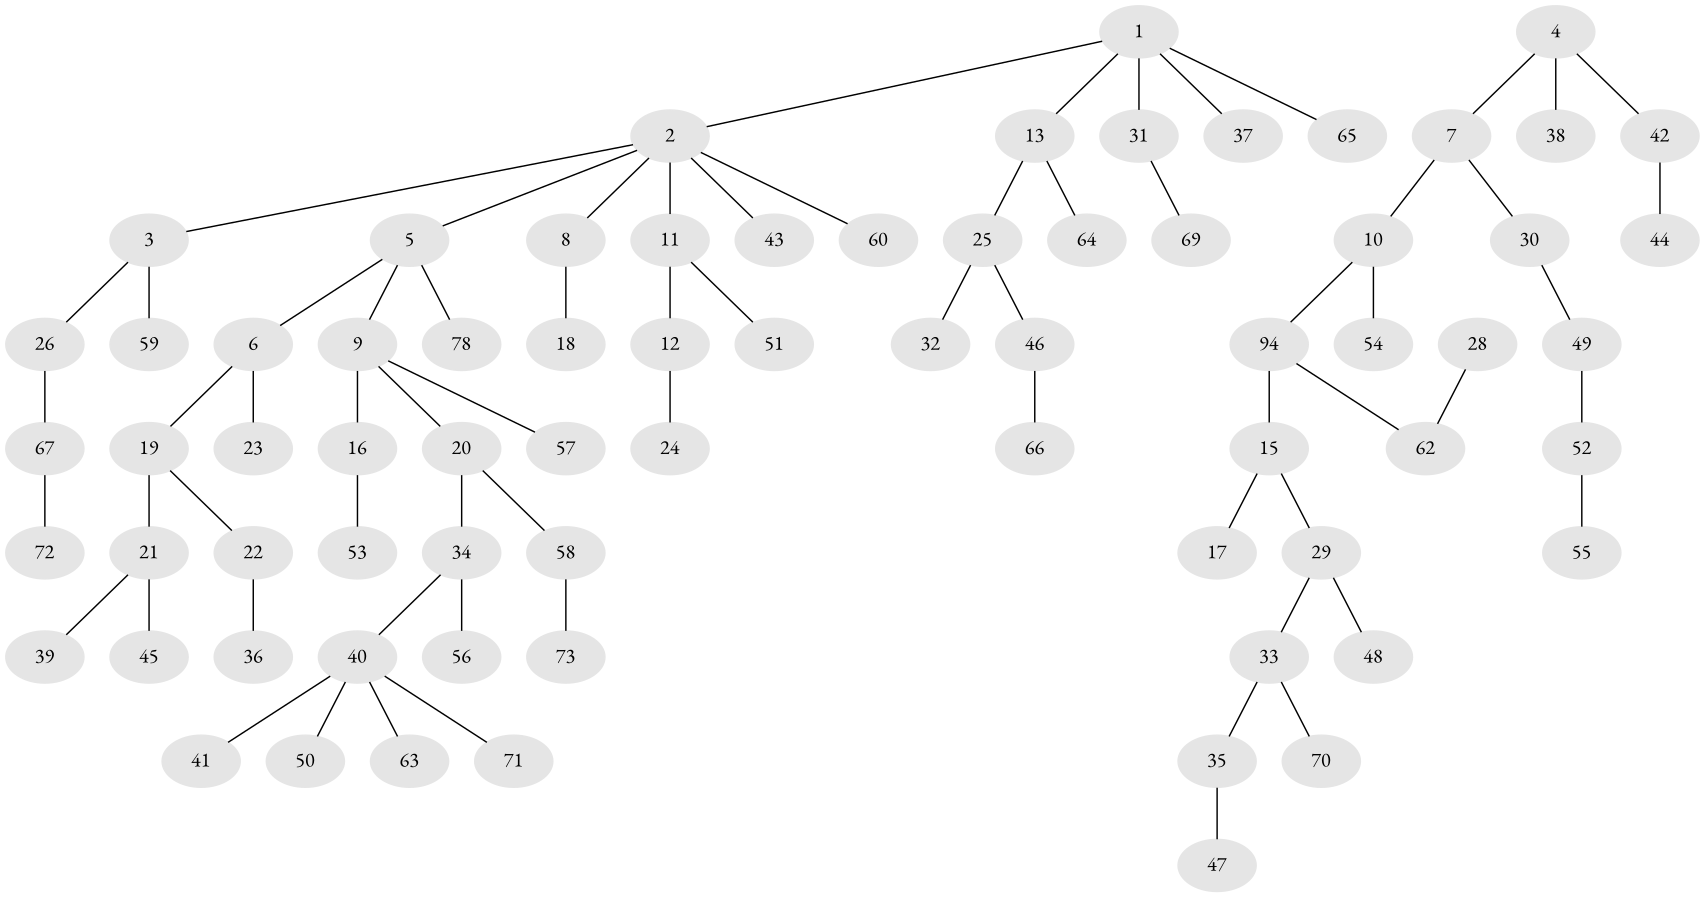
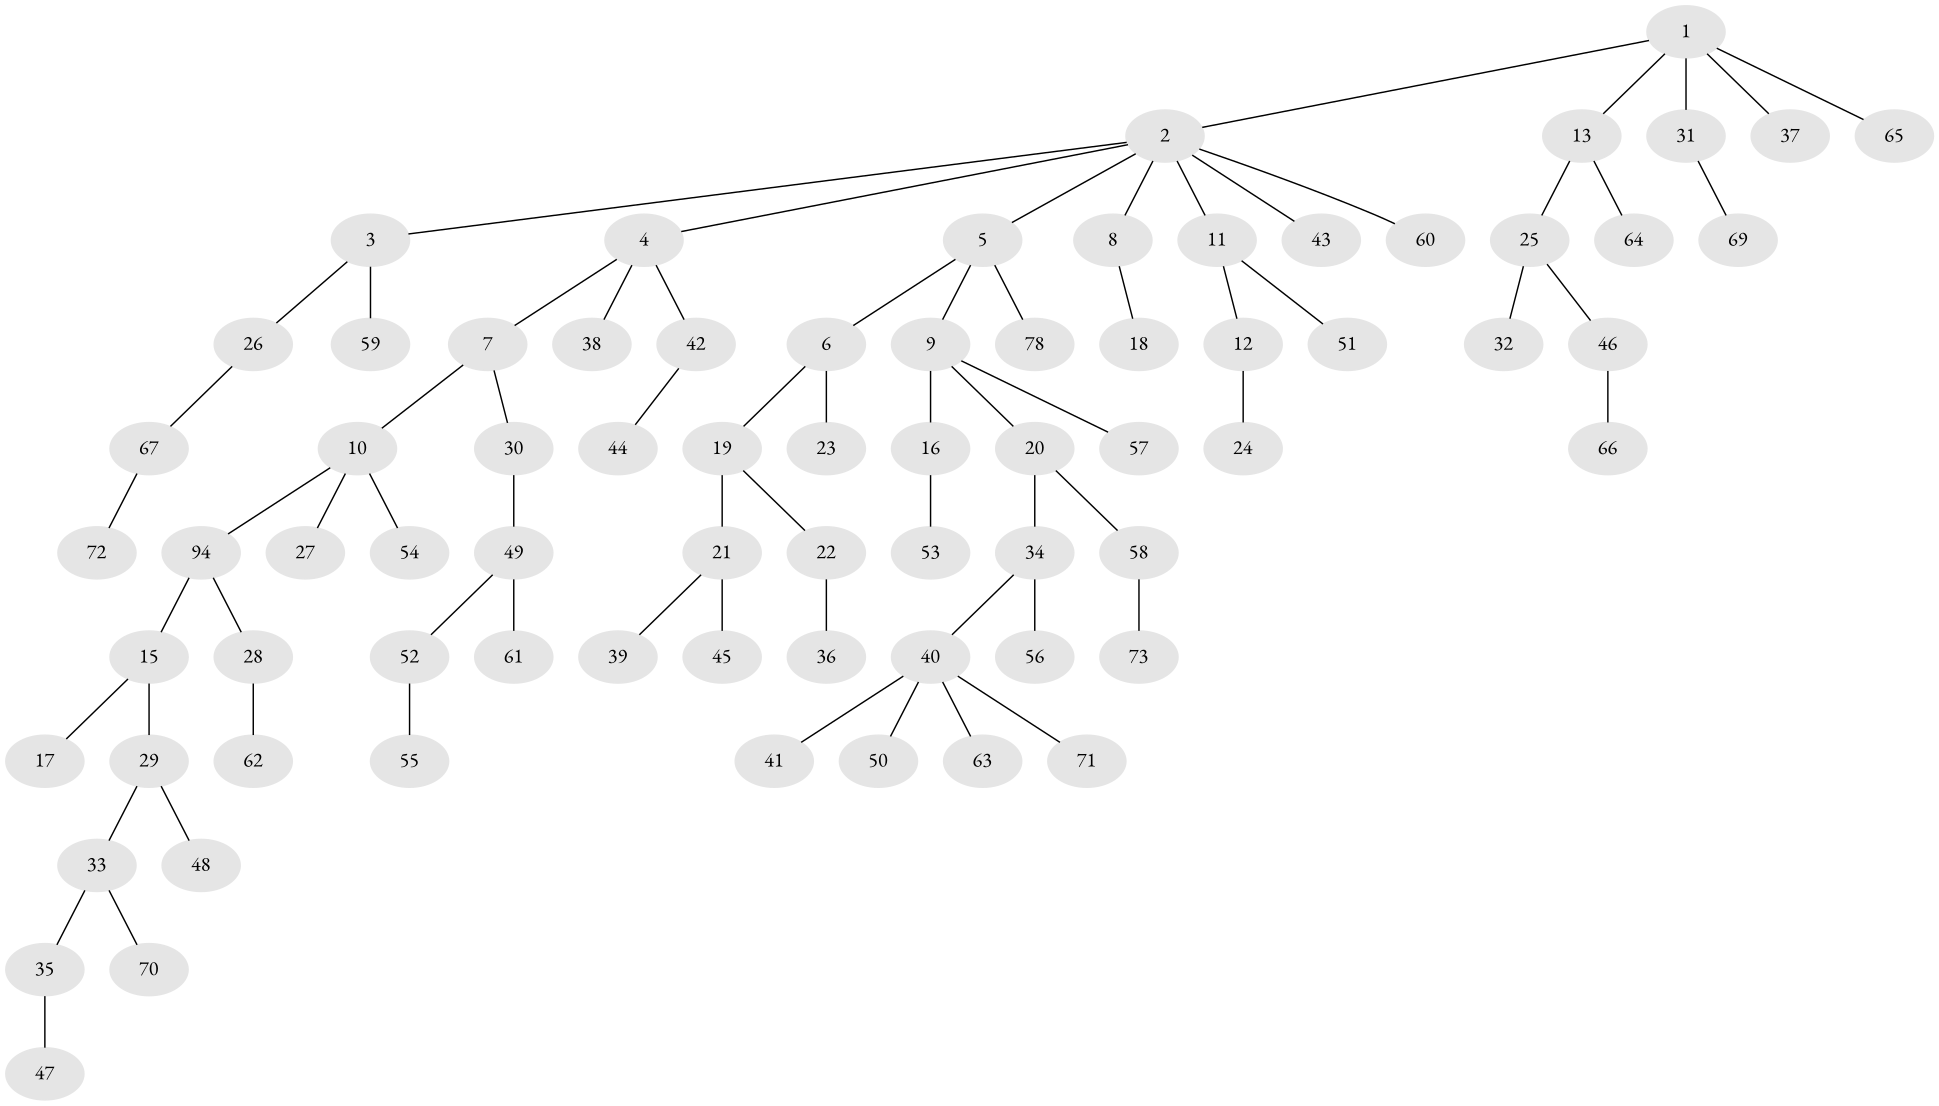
edge "2" -- "4": added
edge "94" -- "62": now "94" -- "28"
node "27": added
node "61": added
